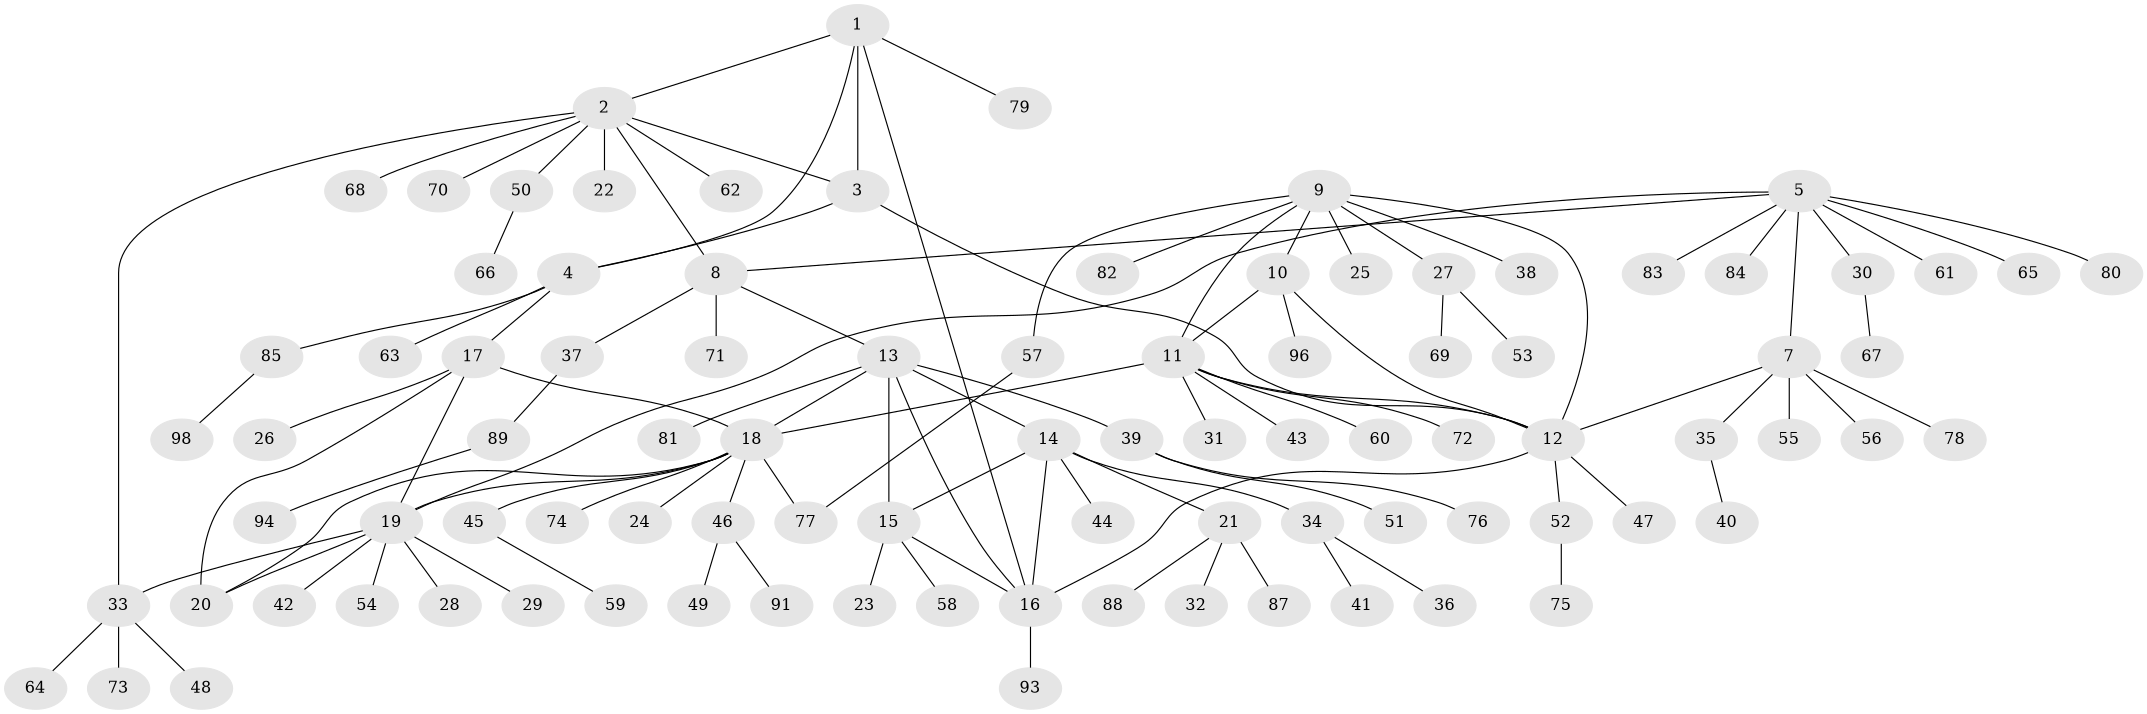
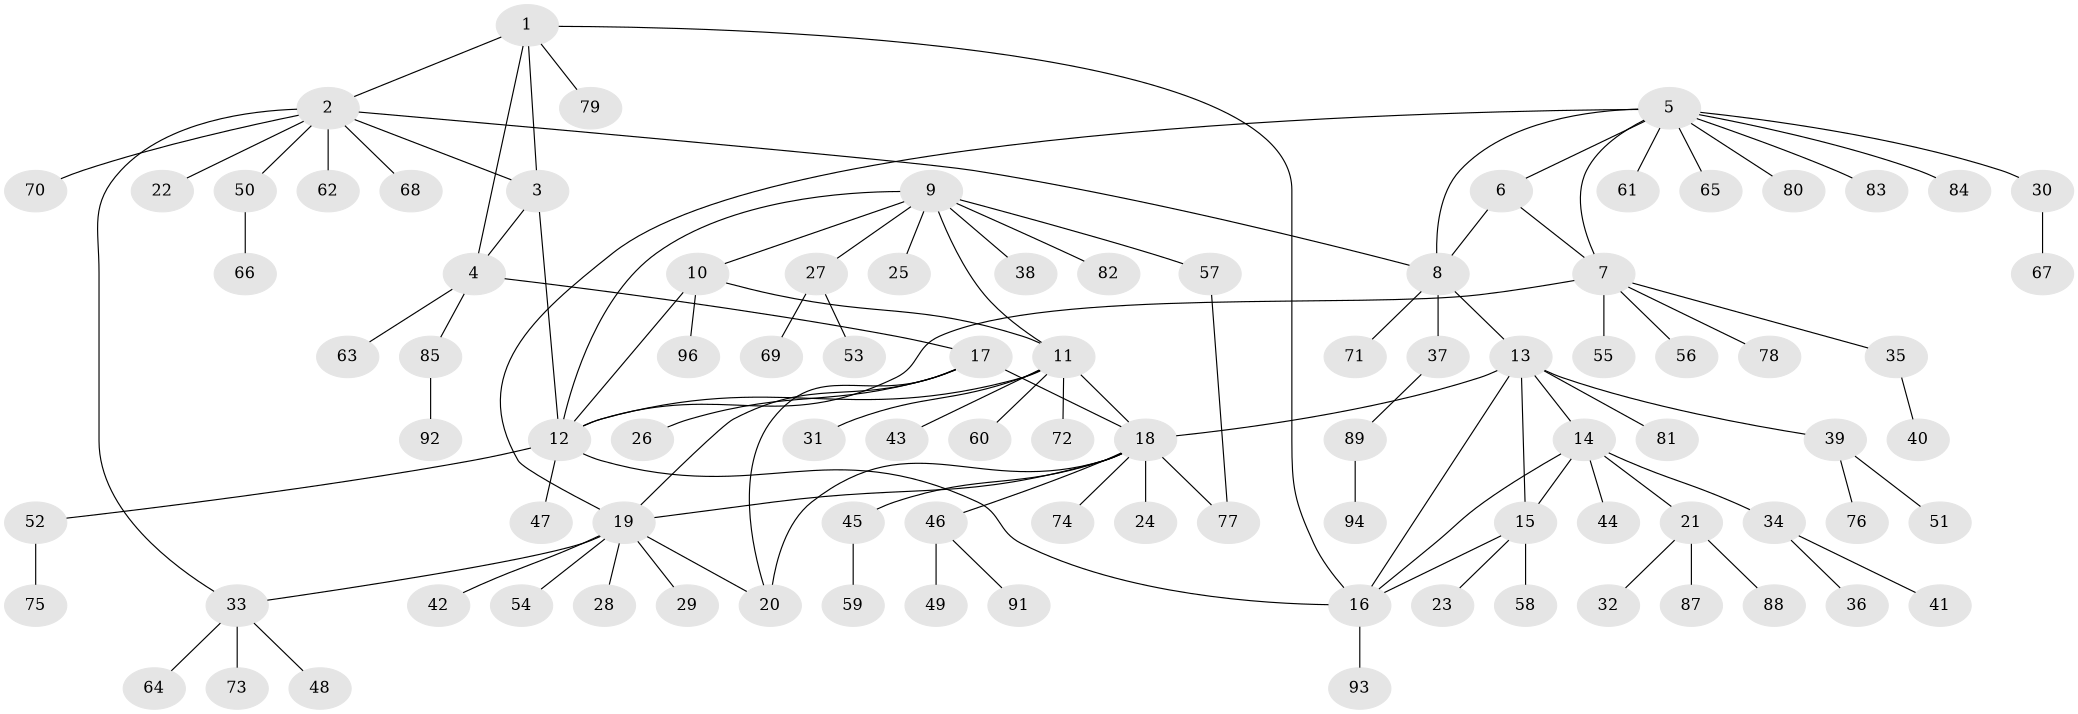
node "6": added
node "98": label "98" -> "92"
